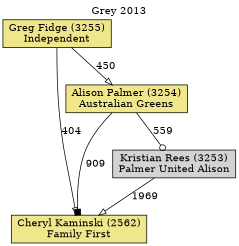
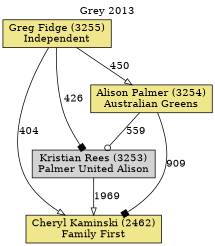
edge "Greg Fidge (3255) Independent" -> "Kristian Rees (3253) Palmer United Alison": added, label "426"
node "Cheryl Kaminski (2562) Family First": label "Cheryl Kaminski (2562) Family First" -> "Cheryl Kaminski (2462) Family First"
